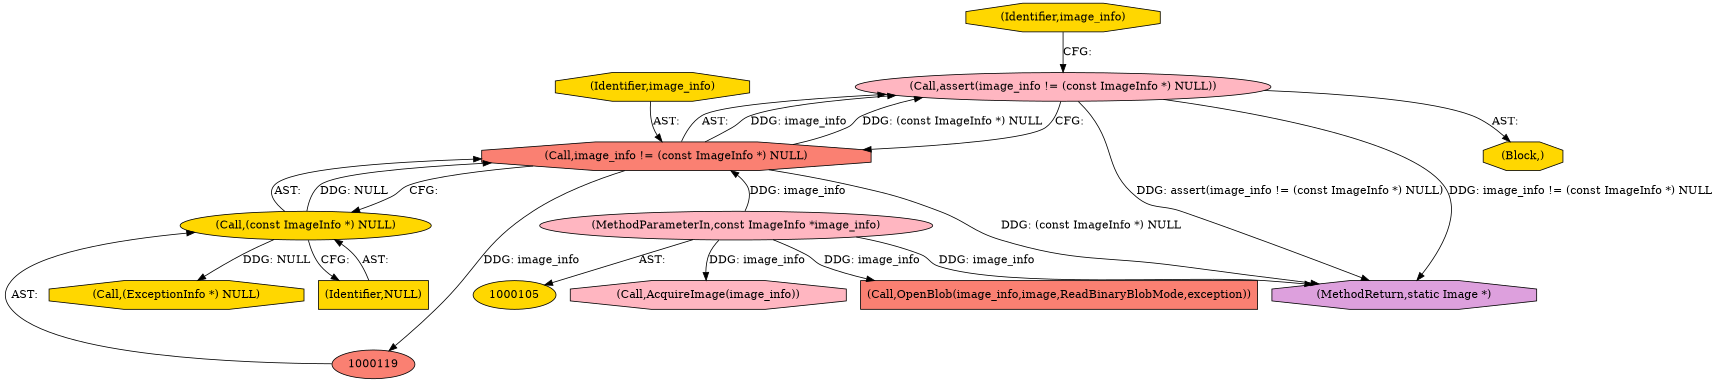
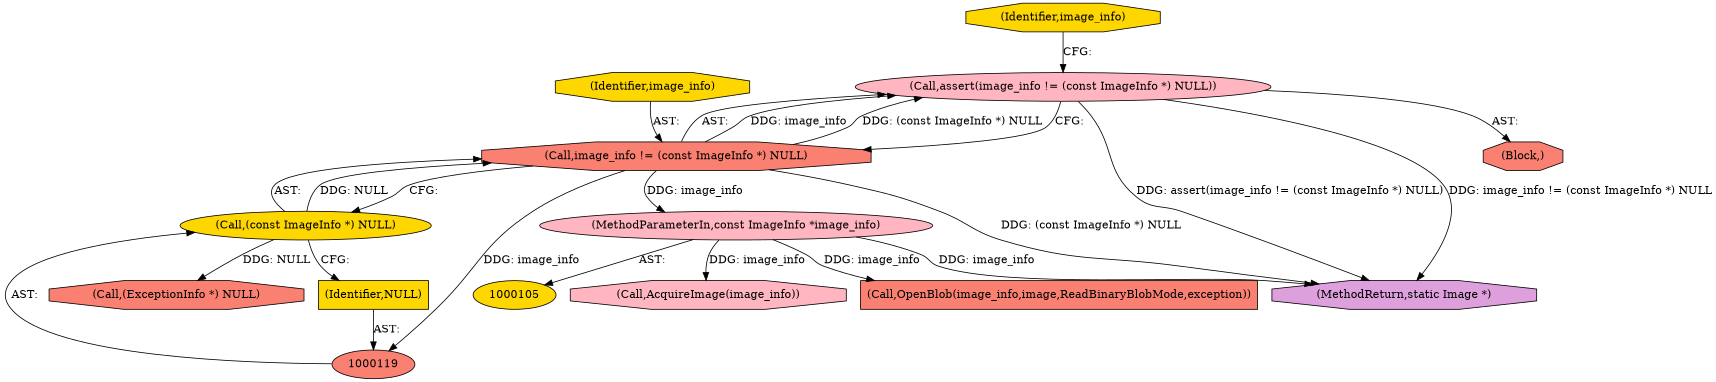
node "(Block,)": fillcolor gold -> salmon
edge "(MethodParameterIn,const ImageInfo *image_info)" -> "(Call,image_info != (const ImageInfo *) NULL)": reversed
edge "(Identifier,NULL)" -> "(Call,(const ImageInfo *) NULL)": now "(Identifier,NULL)" -> "1000119"
node "(Call,(ExceptionInfo *) NULL)": fillcolor gold -> salmon
